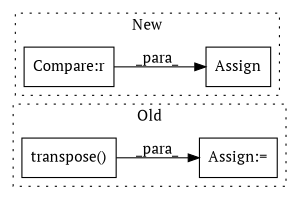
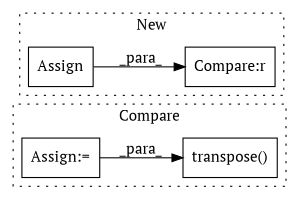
edge "Compare:r" -> "Assign": reversed
cluster "Old": label "Old" -> "Compare"
edge "transpose()" -> "Assign:=": reversed
